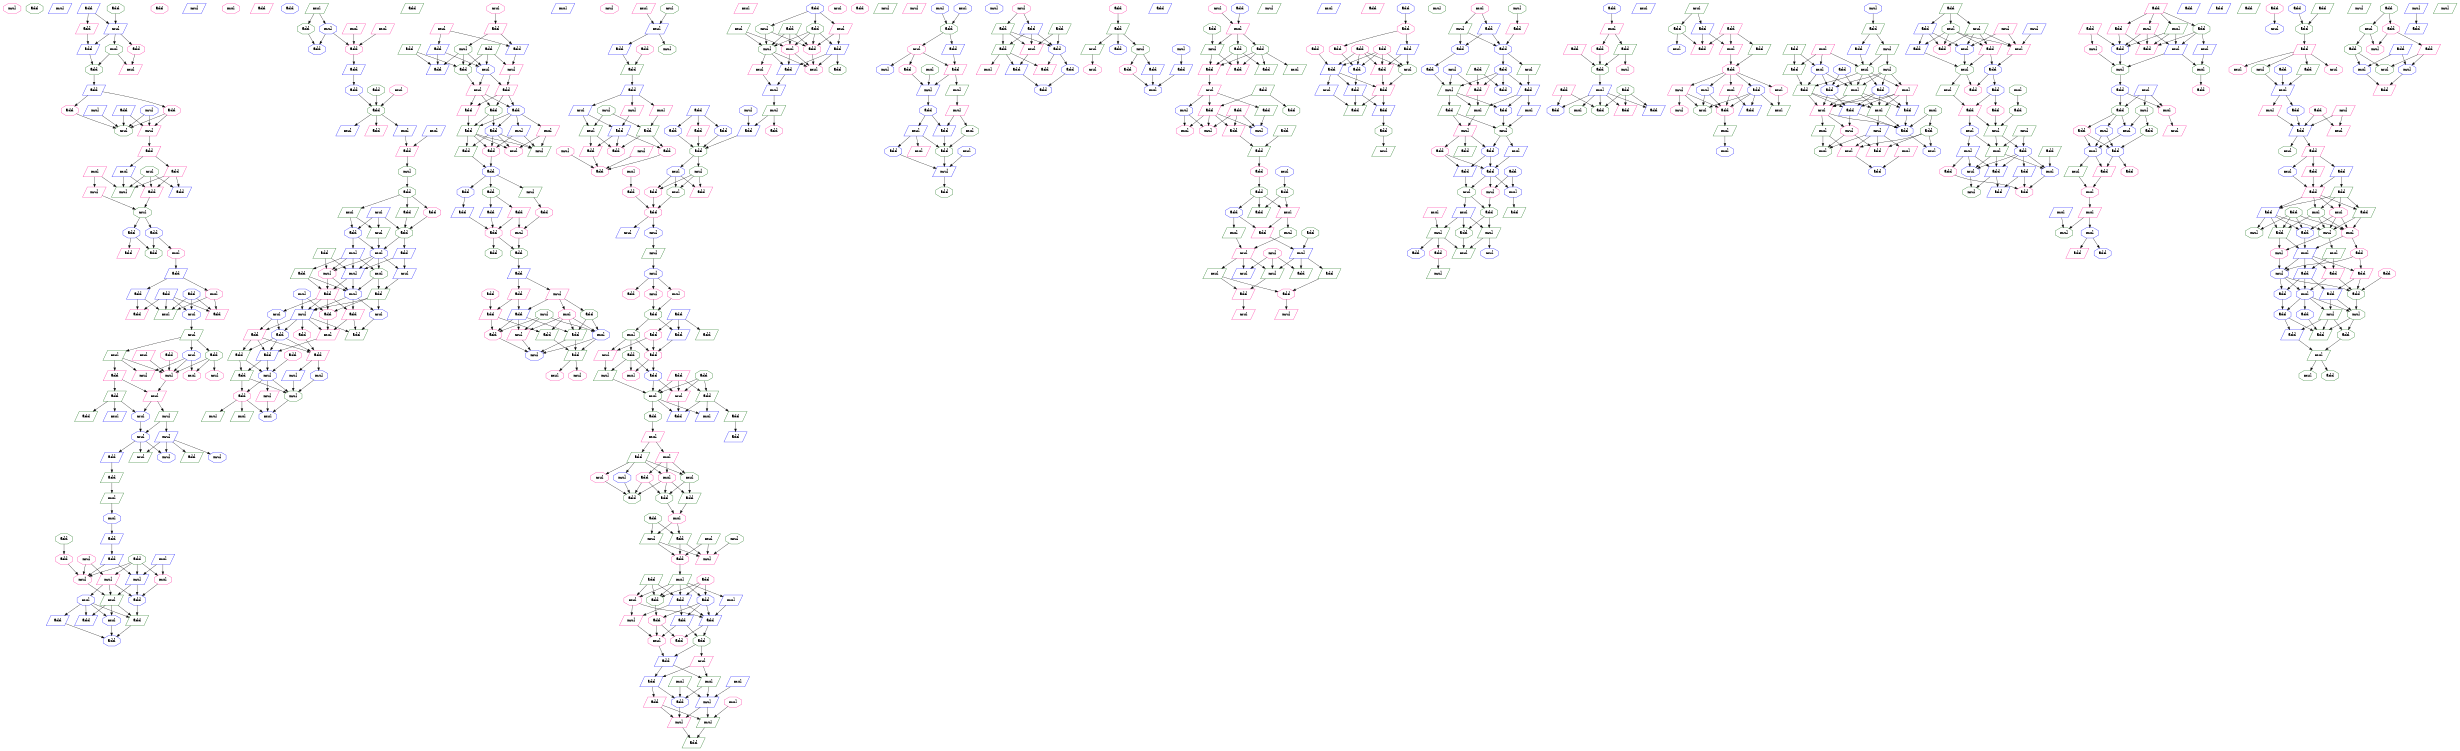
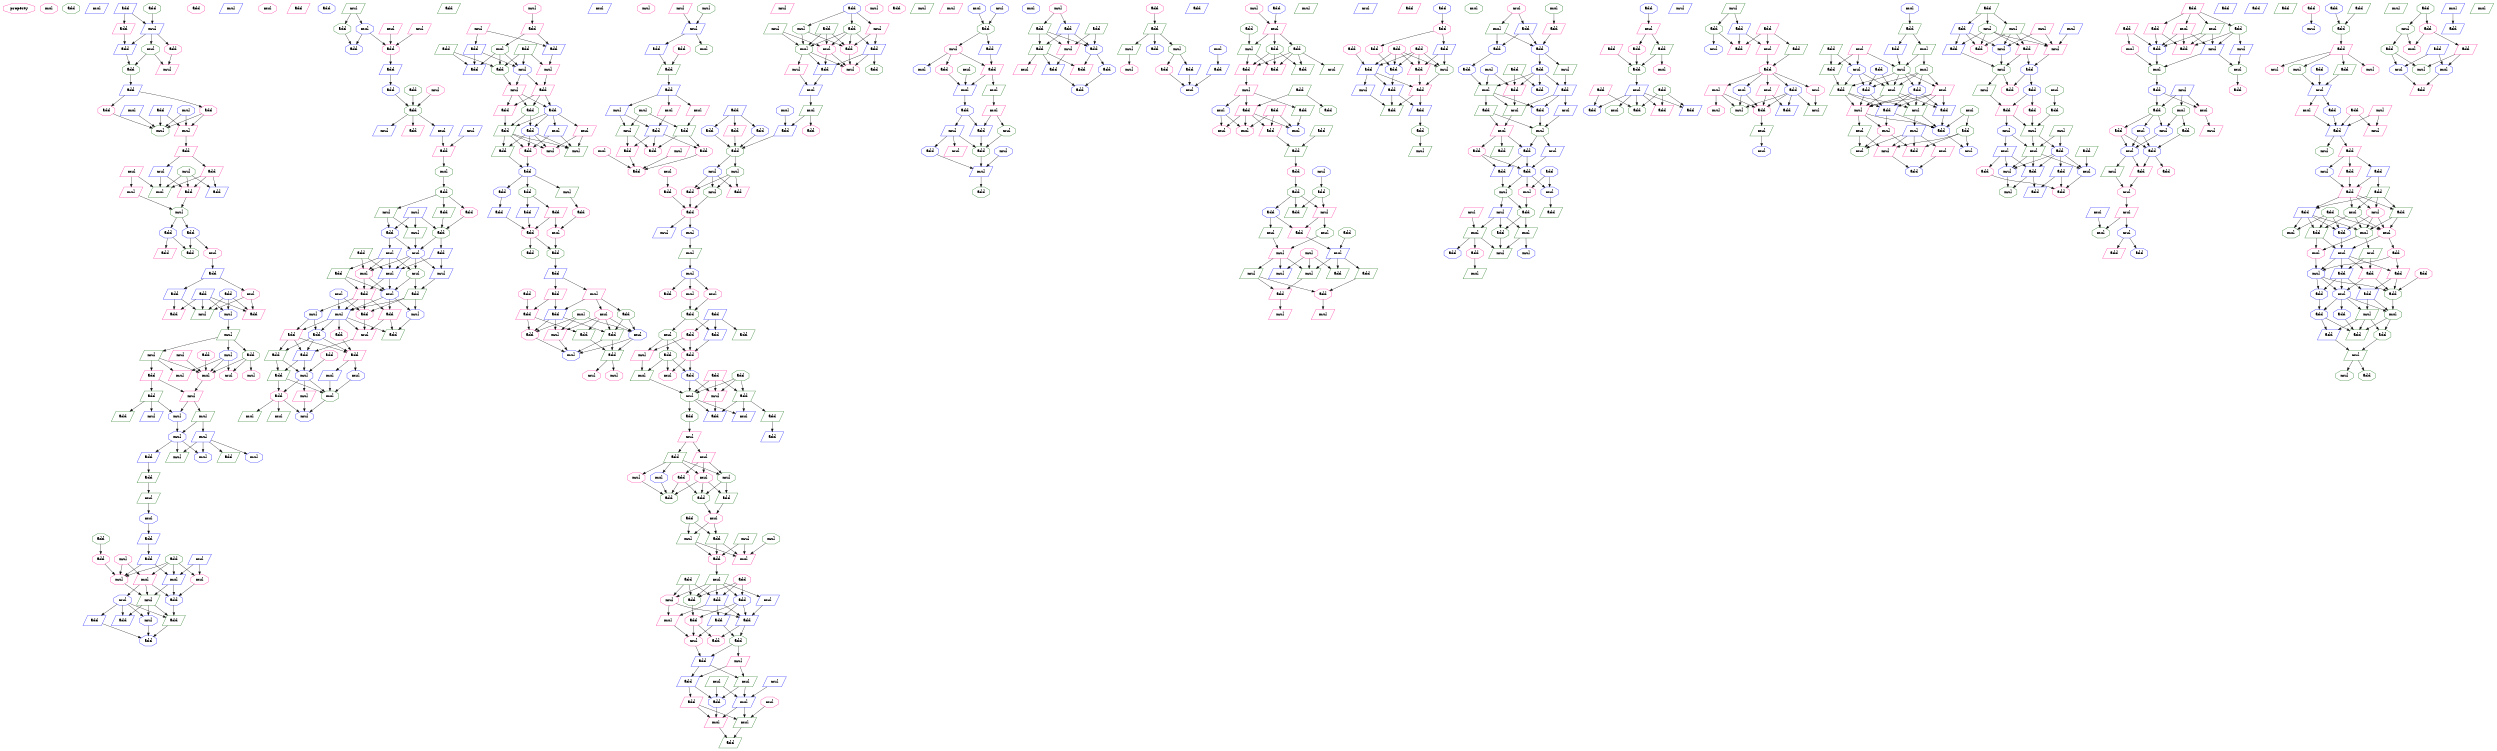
node "property": added
